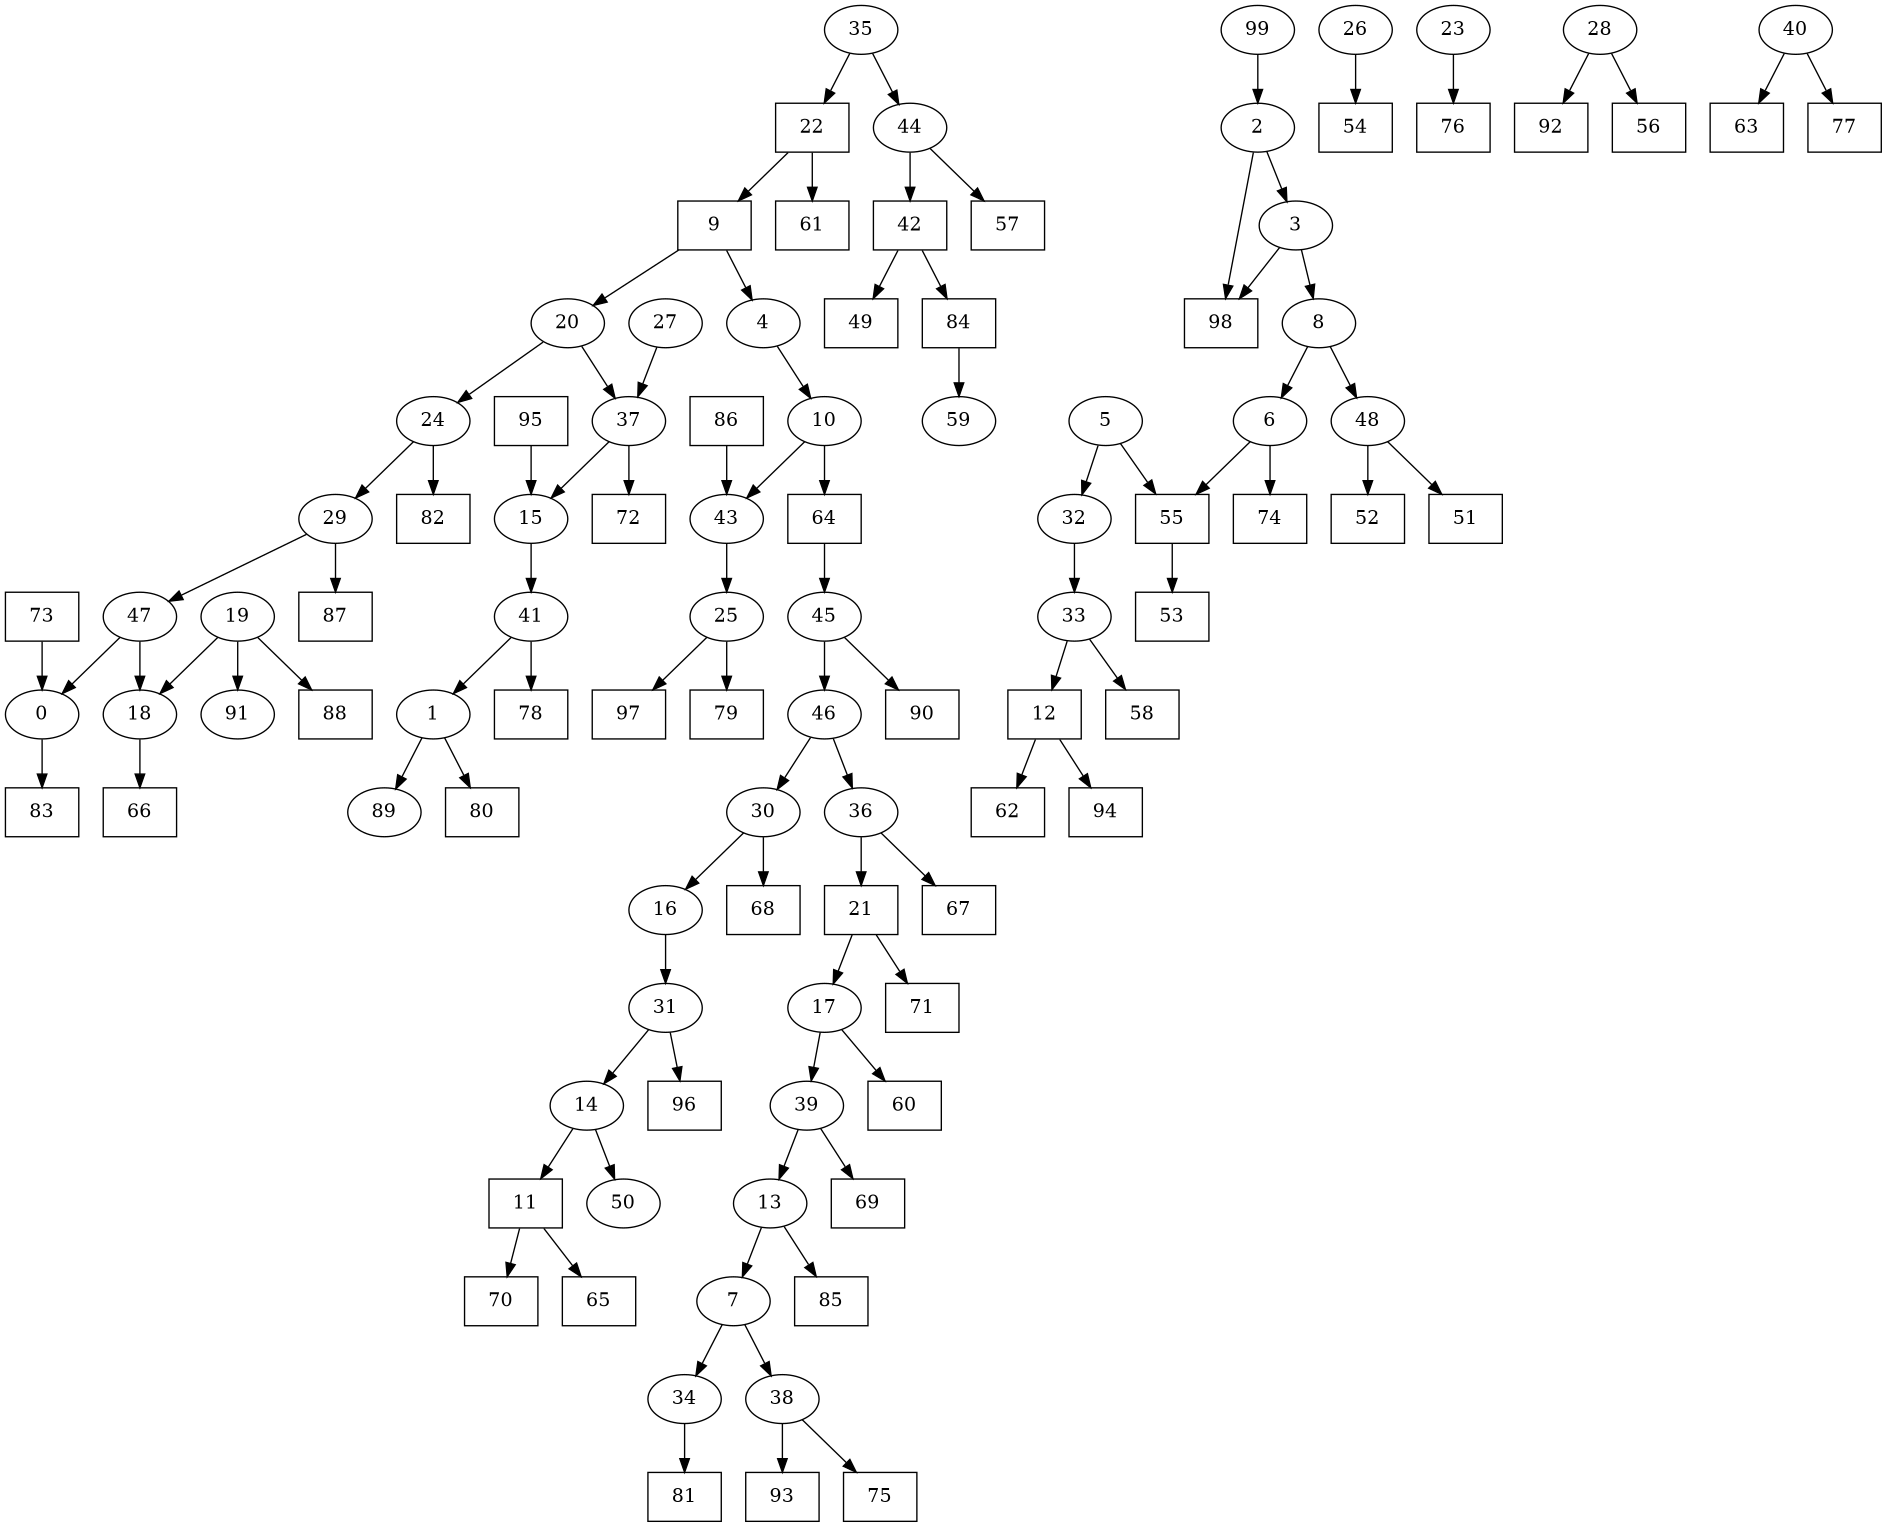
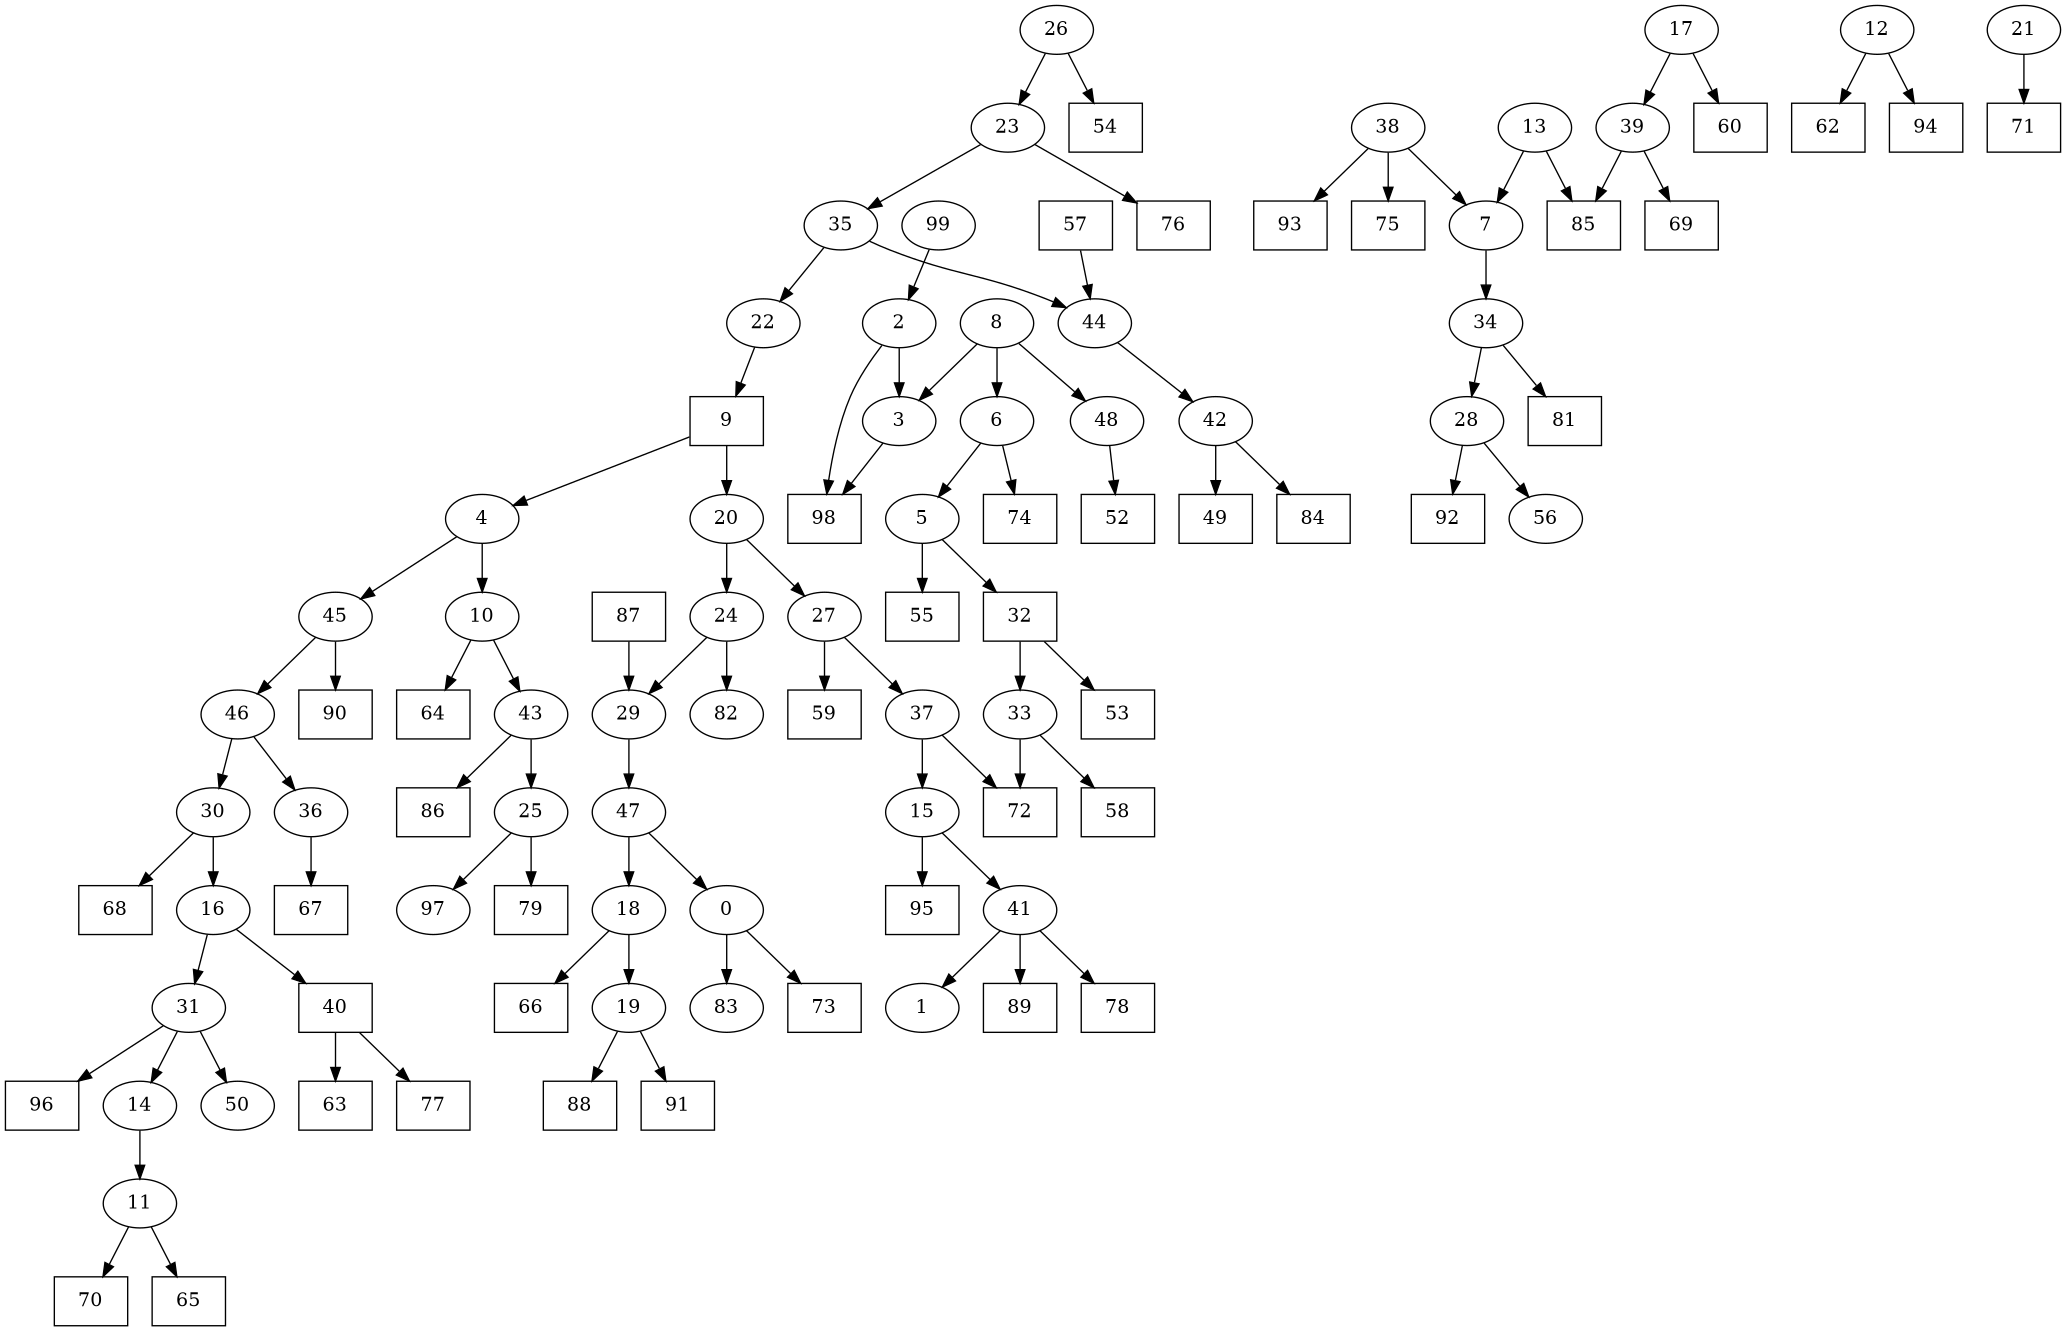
node "40": shape ellipse -> box
edge "26" -> "23": added
node "22": shape box -> ellipse
node "56": shape box -> ellipse
edge "44" -> "57": reversed
edge "23" -> "35": added
node "61": removed
node "42": shape box -> ellipse
edge "3" -> "8": reversed
edge "34" -> "28": added
edge "20" -> "37": now "20" -> "27"
edge "84" -> "59": now "27" -> "59"
node "59": shape ellipse -> box
edge "95" -> "15": reversed
edge "86" -> "43": reversed
edge "6" -> "55": now "6" -> "5"
node "82": shape box -> ellipse
node "32": shape ellipse -> box
node "51": removed
edge "29" -> "87": reversed
edge "64" -> "45": now "4" -> "45"
edge "55" -> "53": now "32" -> "53"
edge "73" -> "0": reversed
edge "33" -> "12": now "33" -> "72"
edge "19" -> "18": reversed
node "91": shape ellipse -> box
node "97": shape box -> ellipse
node "12": shape box -> ellipse
edge "1" -> "89": now "41" -> "89"
node "83": shape box -> ellipse
node "89": shape ellipse -> box
node "80": removed
edge "36" -> "21": removed
node "21": shape box -> ellipse
edge "16" -> "40": added
edge "21" -> "17": removed
edge "14" -> "50": now "31" -> "50"
edge "39" -> "13": now "39" -> "85"
node "11": shape box -> ellipse
edge "7" -> "38": reversed
